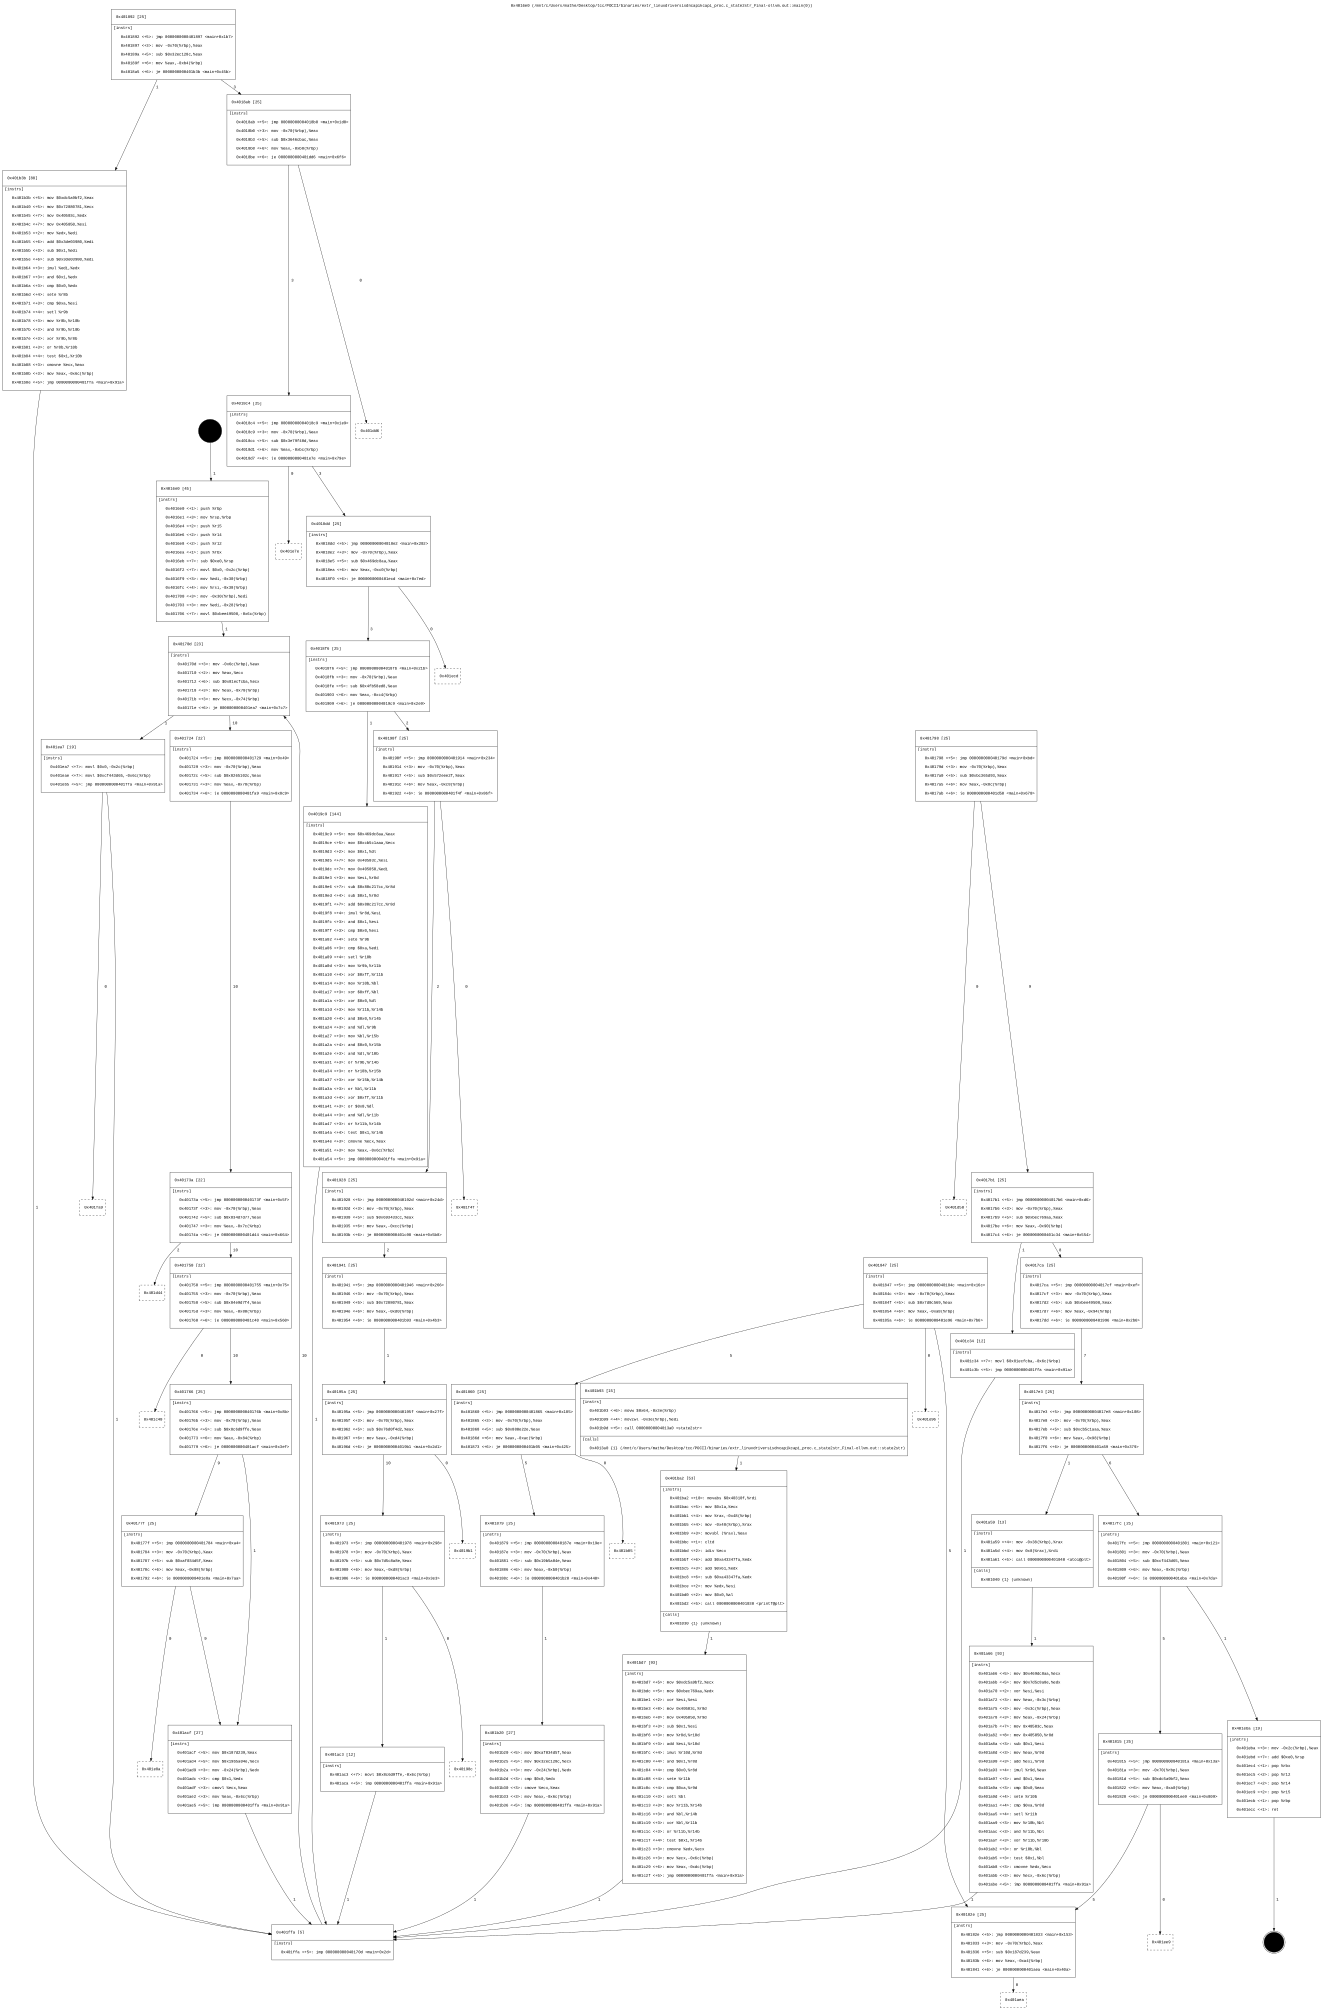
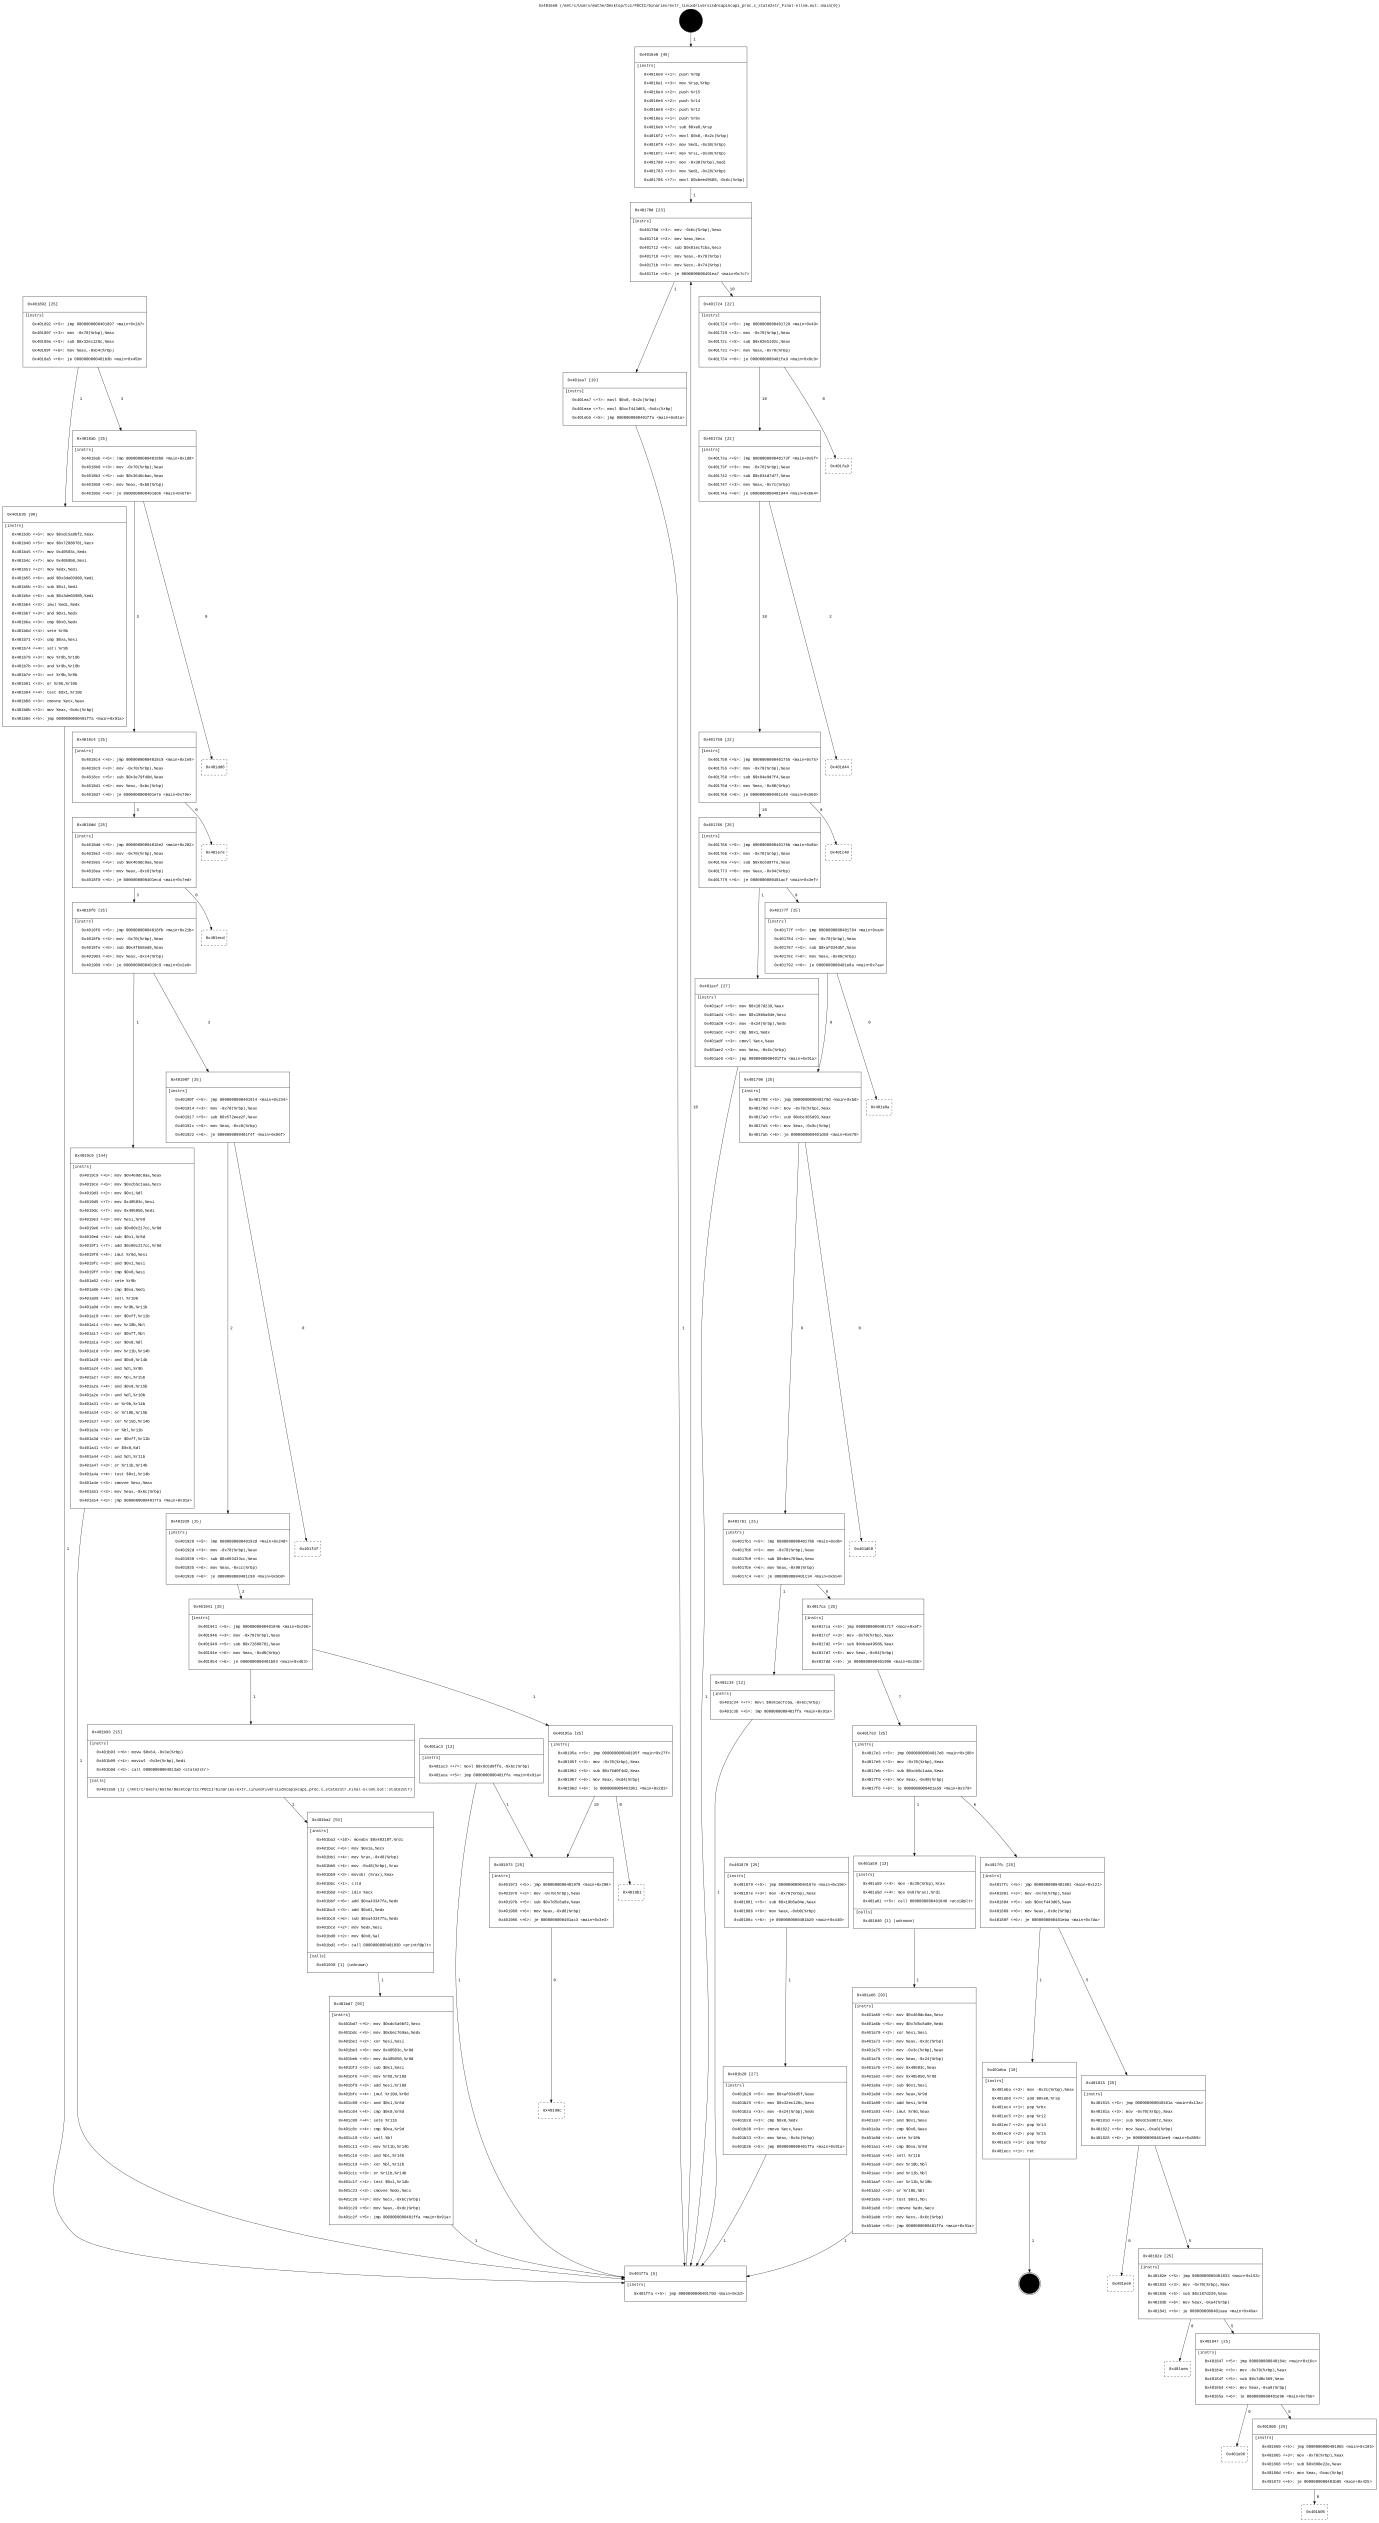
edge "0x401ea7 [19]" -> "0x401fa9": now "0x401724 [22]" -> "0x401fa9"
edge "0x401860 [25]" -> "0x401879 [25]": removed, label "5"
edge "0x401847 [25]" -> "0x40182e [25]": reversed
edge "0x40177f [25]" -> "0x401acf [27]": now "0x40177f [25]" -> "0x401798 [25]"
edge "0x401973 [25]" -> "0x401ac3 [12]": reversed
edge "0x401941 [25]" -> "0x401b93 [15]": added, label "1"
